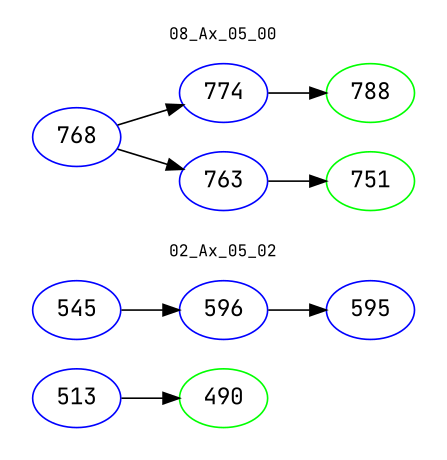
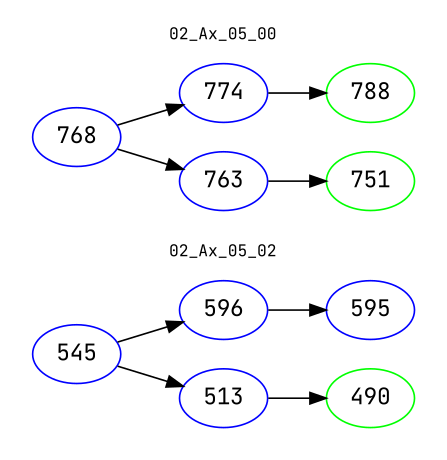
cluster "08_Ax_05_00": label "08_Ax_05_00" -> "02_Ax_05_00"
edge "545" -> "513": added
